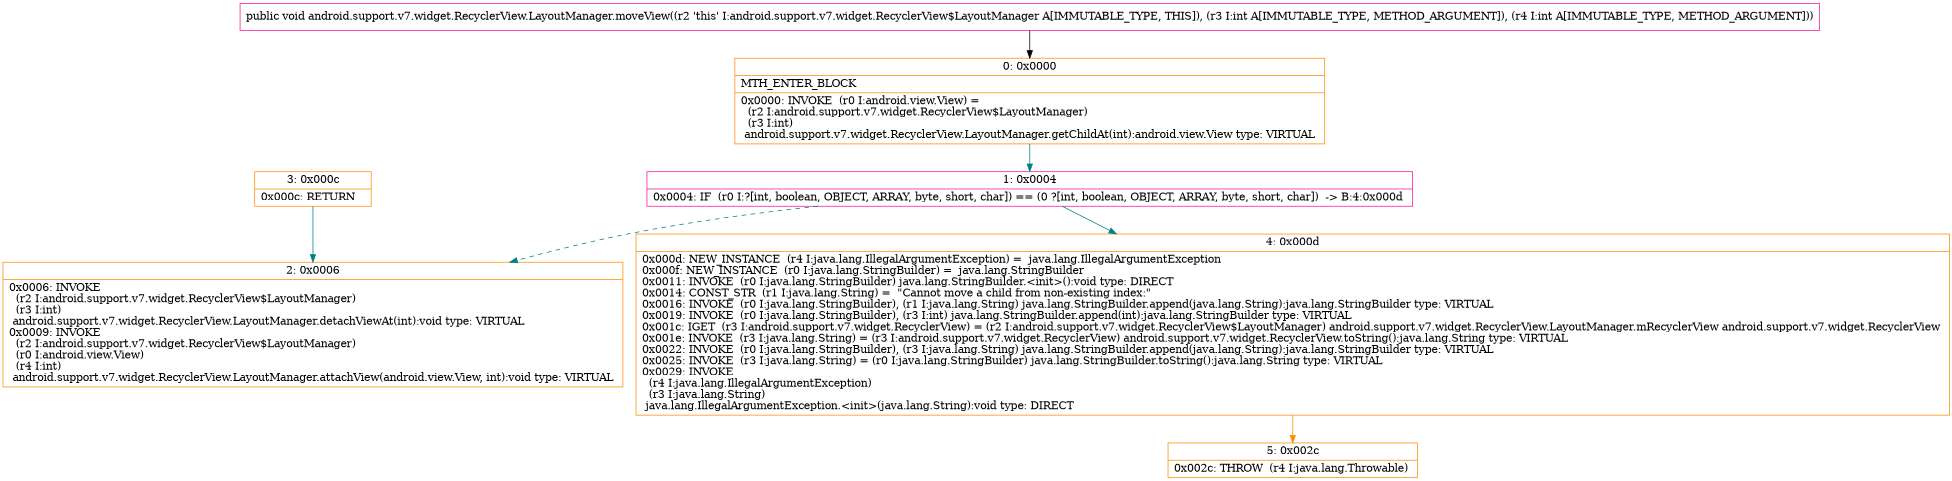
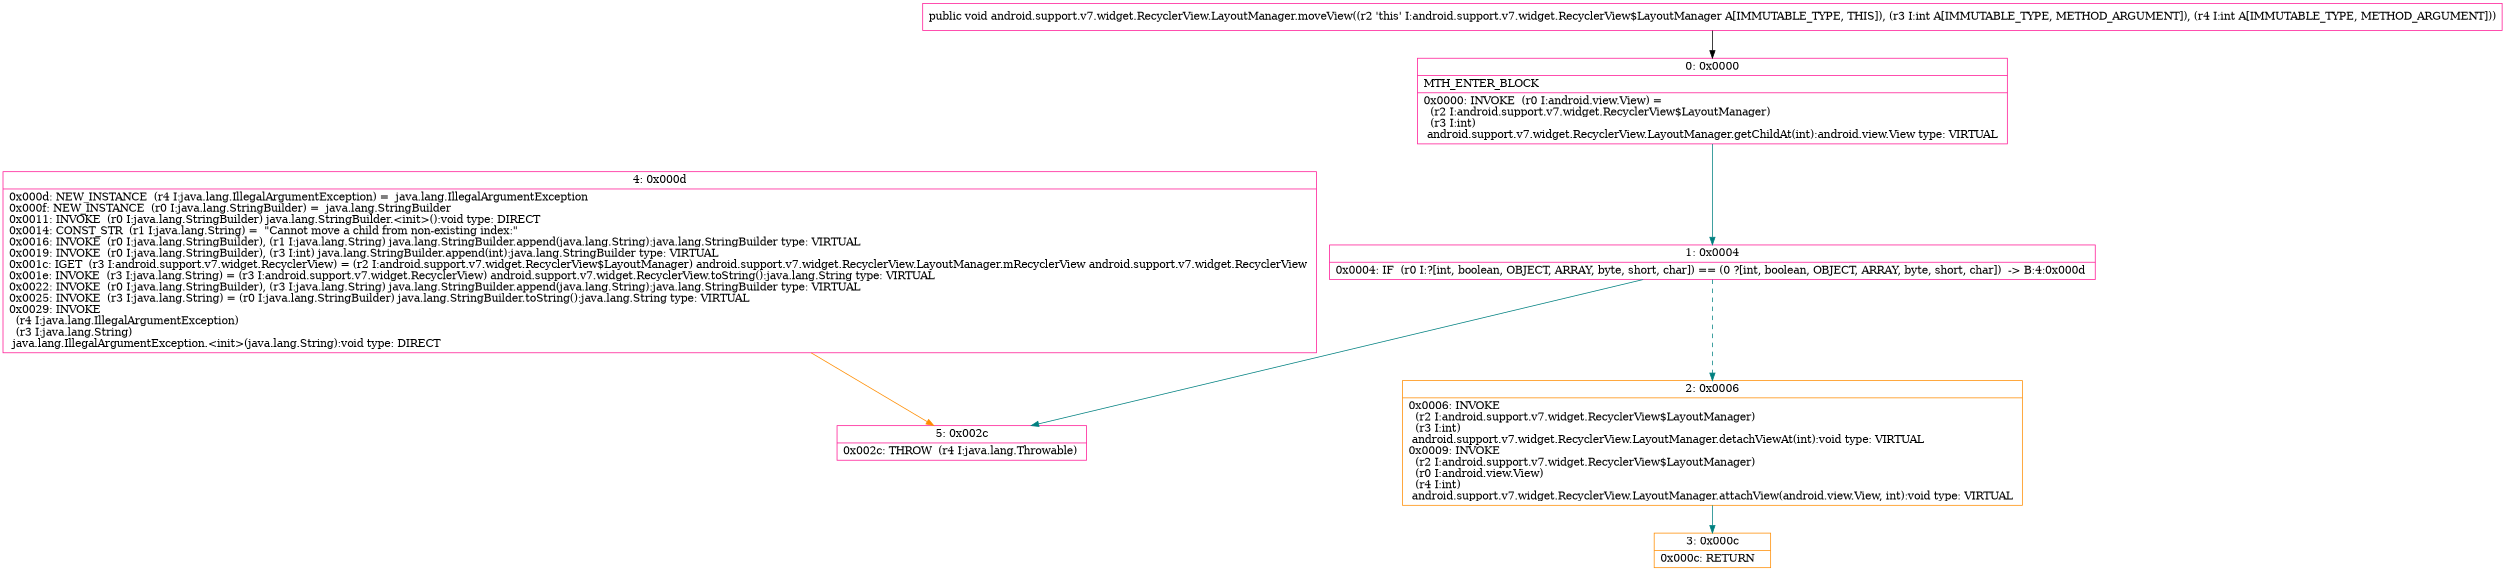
node "0: 0x0000": color darkorange -> deeppink
edge "1: 0x0004" -> "4: 0x000d": now "1: 0x0004" -> "5: 0x002c"
edge "3: 0x000c" -> "2: 0x0006": reversed
node "4: 0x000d": color darkorange -> deeppink
node "5: 0x002c": color darkorange -> deeppink
